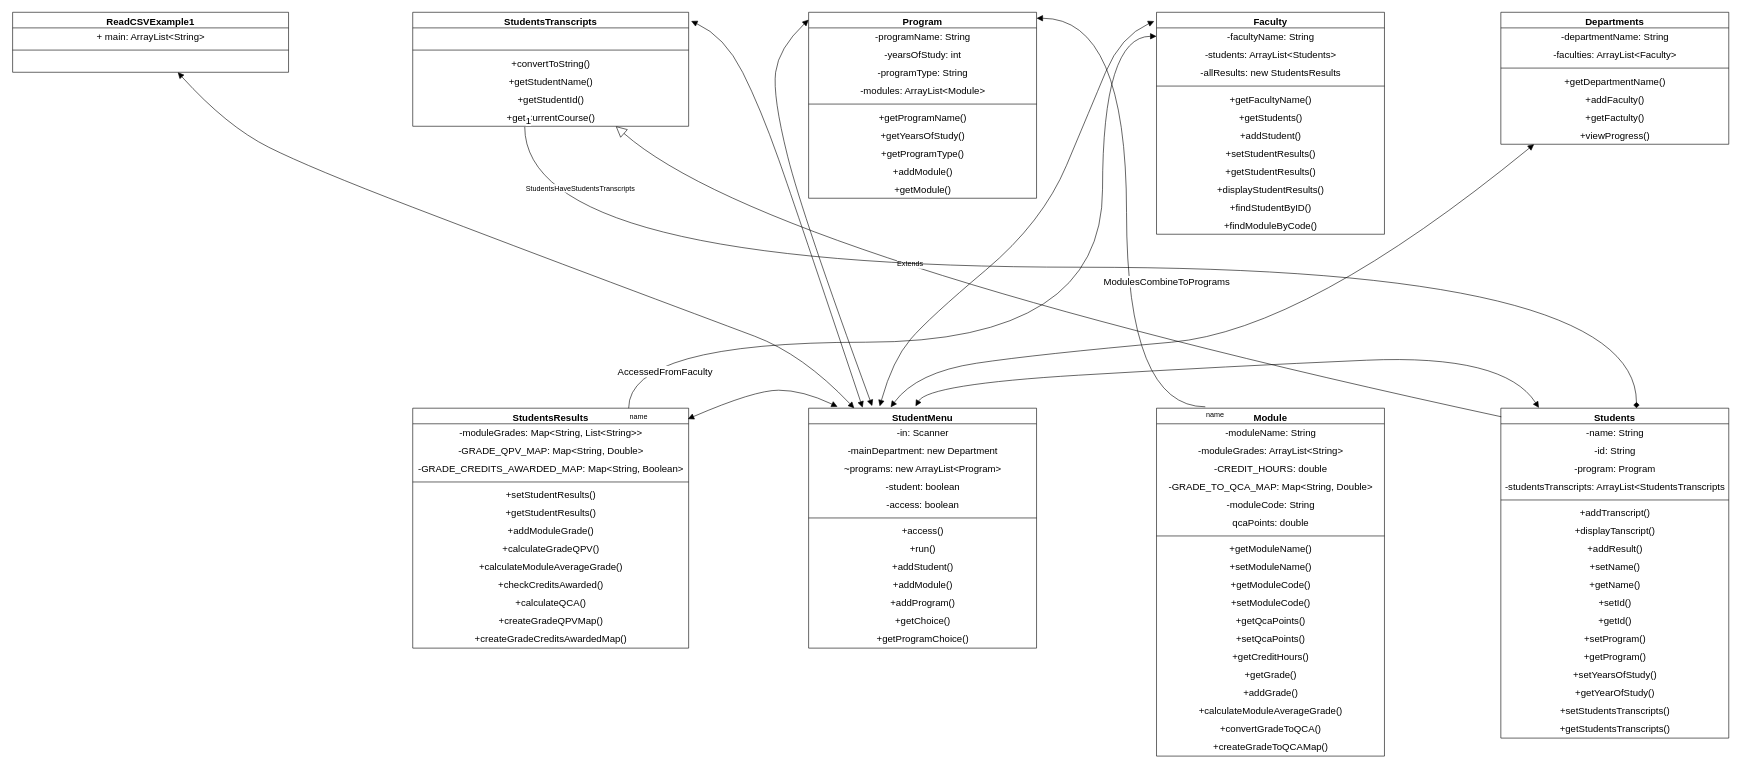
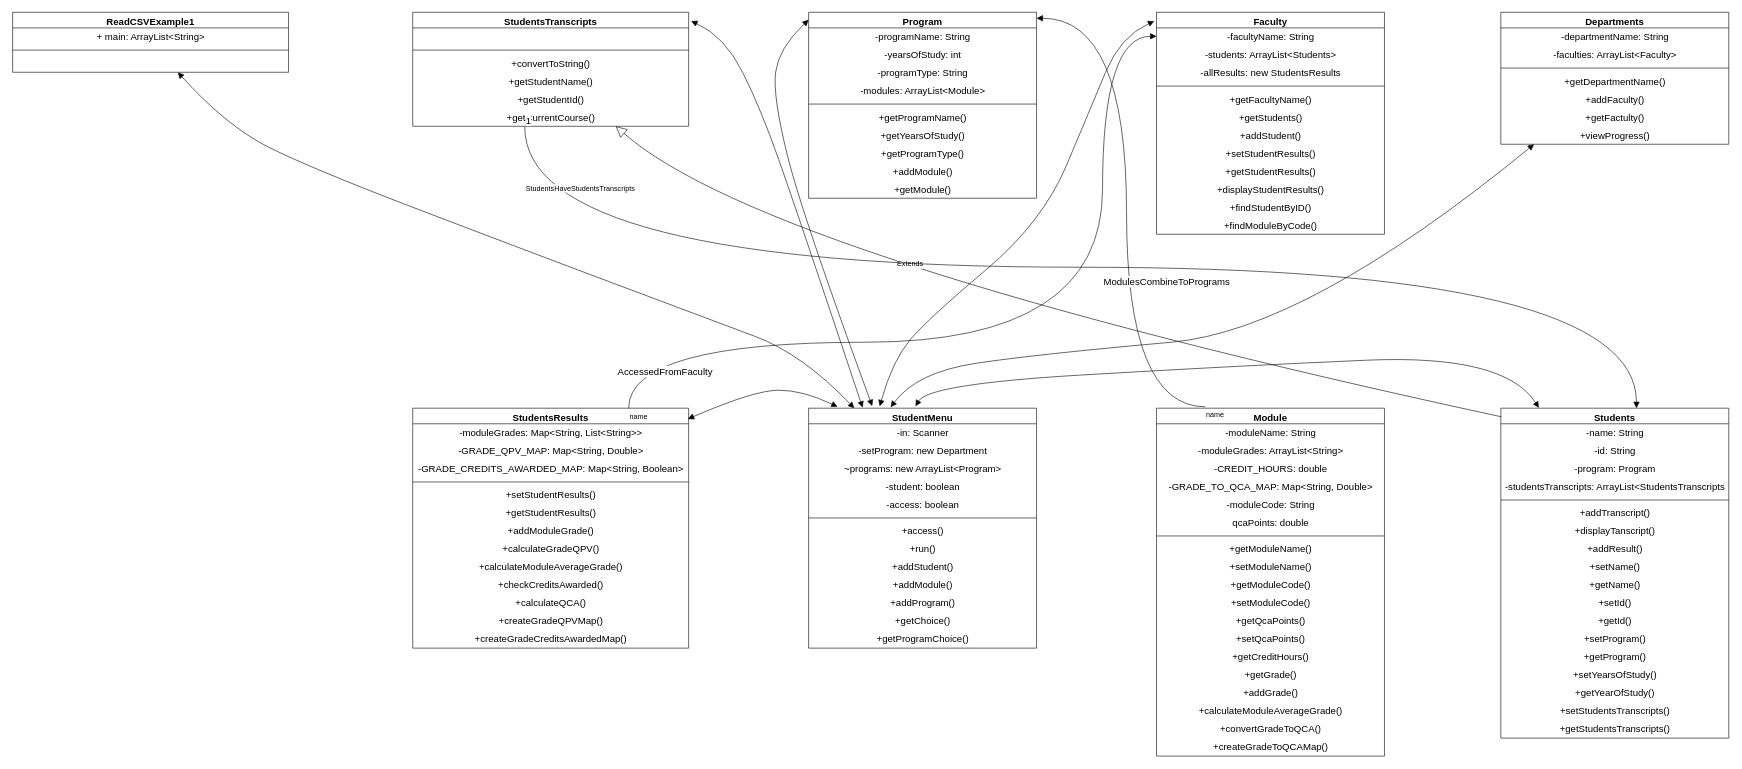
edge "+getCurrentCourse()" -> "Students": arrowhead diamond -> block
node "-mainDepartment: new Department": label "-mainDepartment: new Department" -> "-setProgram: new Department"
